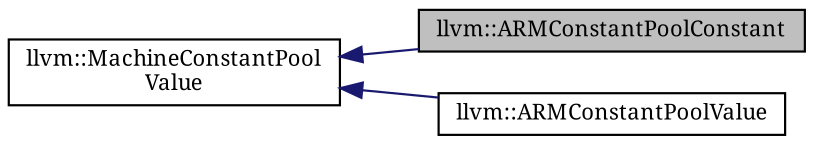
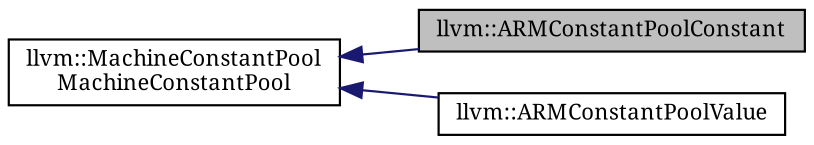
node "llvm::MachineConstantPool Value": label "llvm::MachineConstantPool Value" -> "llvm::MachineConstantPool MachineConstantPool"
